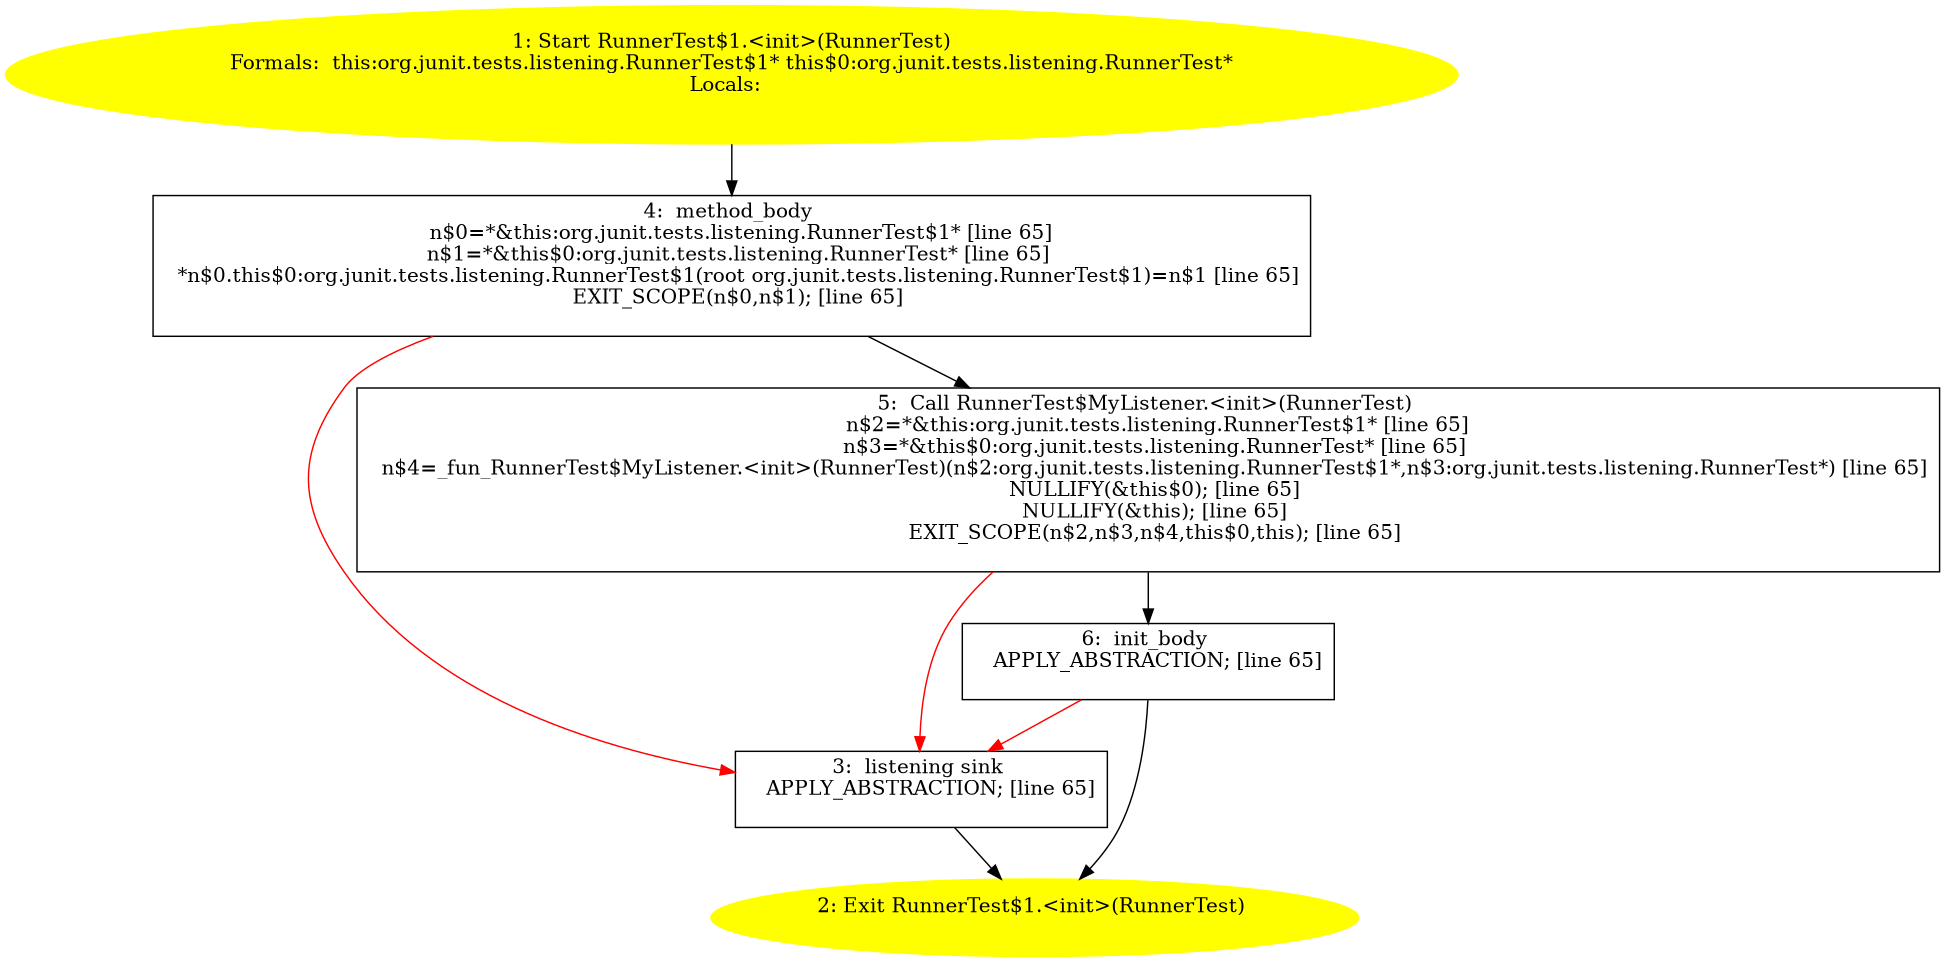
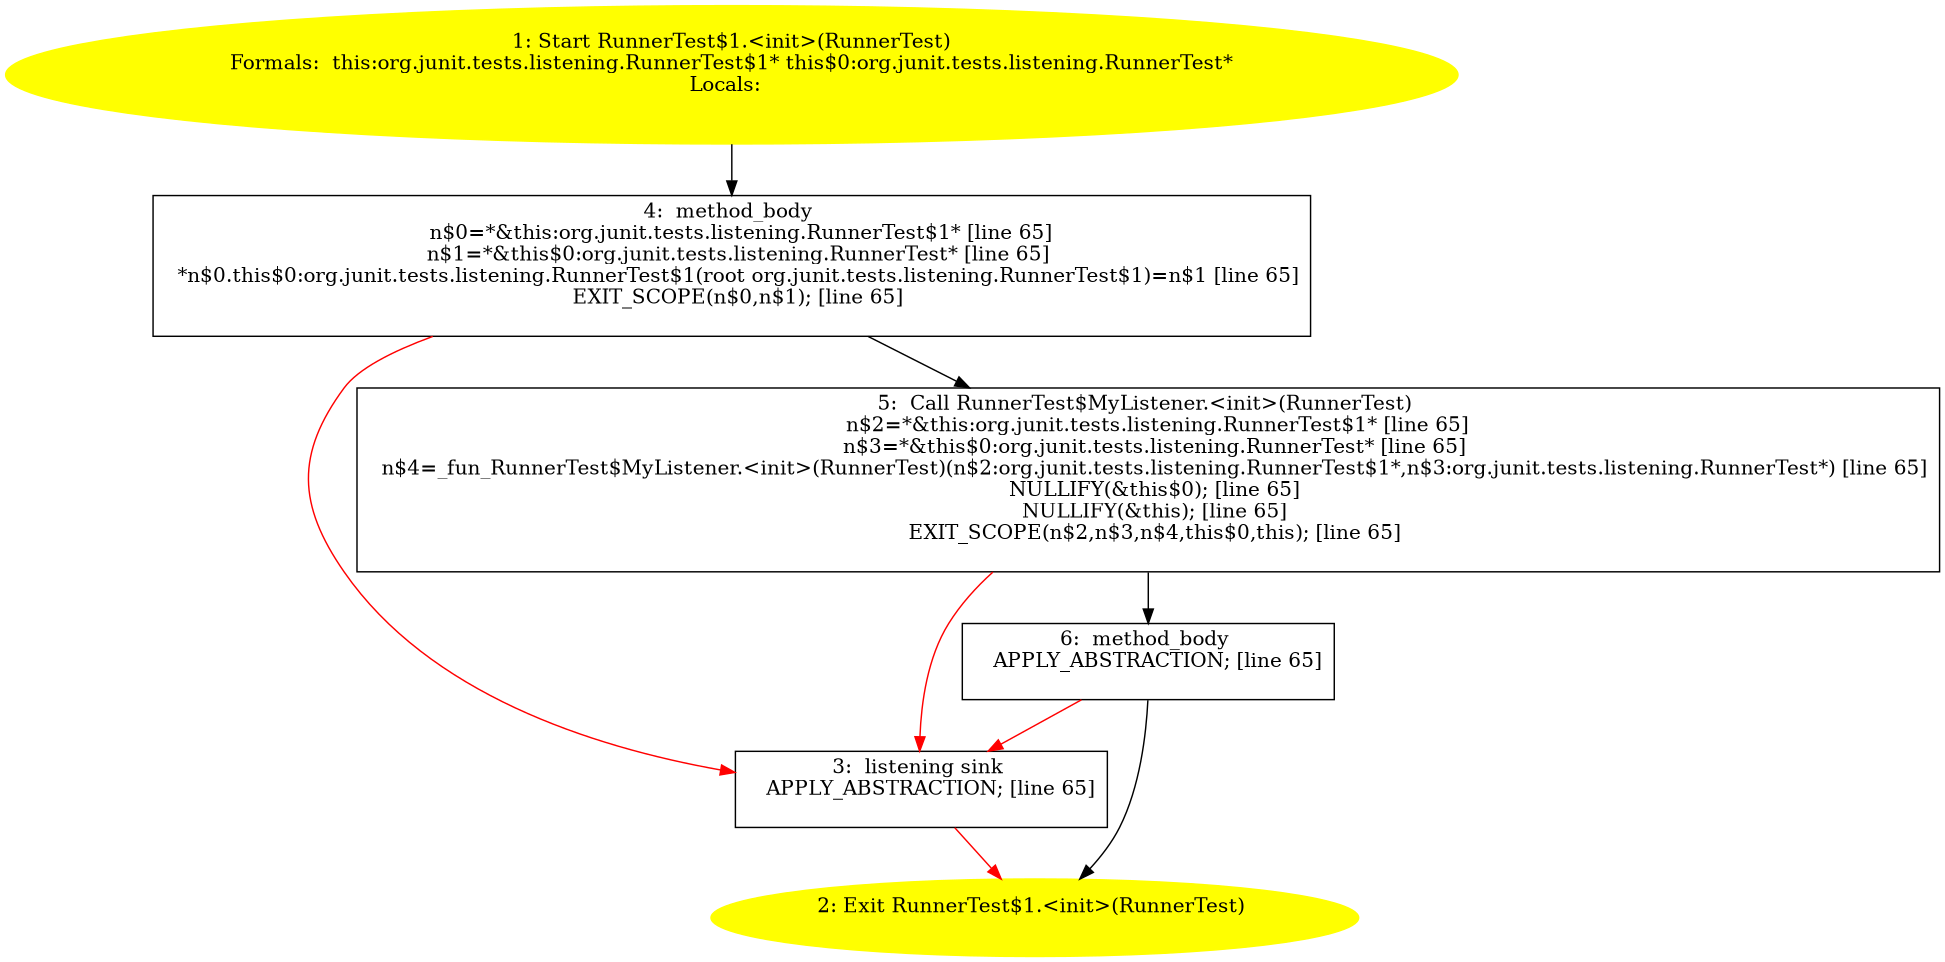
node "6:  init_body APPLY_ABSTRACTION; [line 65]": label "6:  init_body APPLY_ABSTRACTION; [line 65]" -> "6:  method_body APPLY_ABSTRACTION; [line 65]"
edge "3:  listening sink APPLY_ABSTRACTION; [line 65]" -> "2: Exit RunnerTest$1.<init>(RunnerTest)": color black -> red
